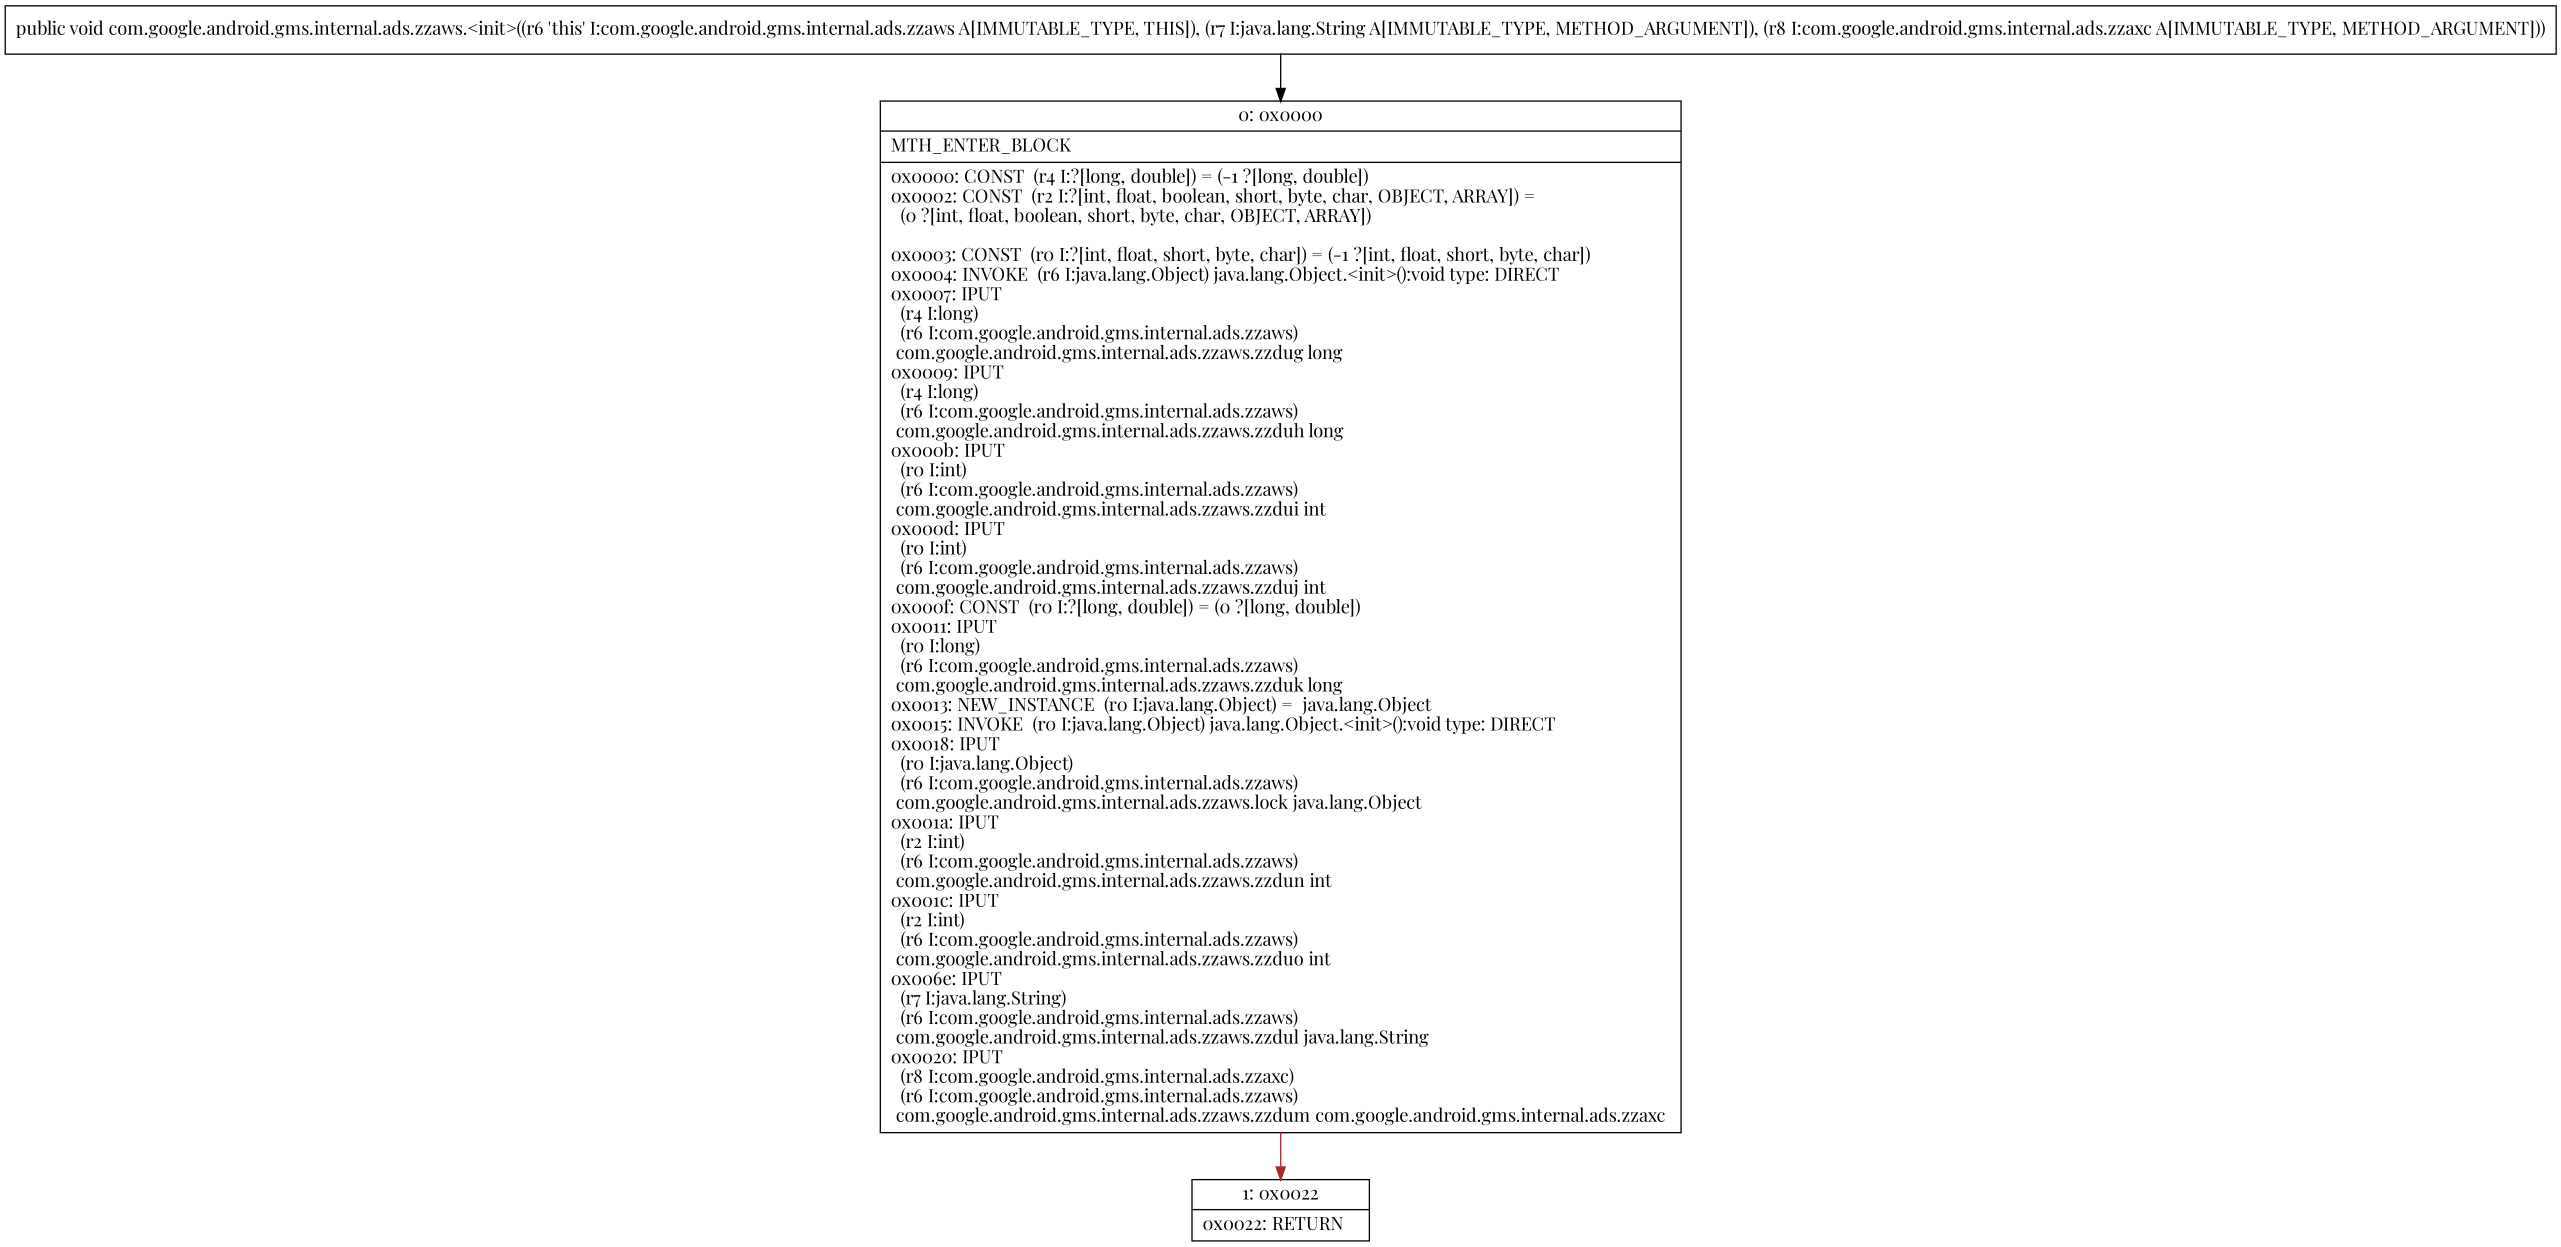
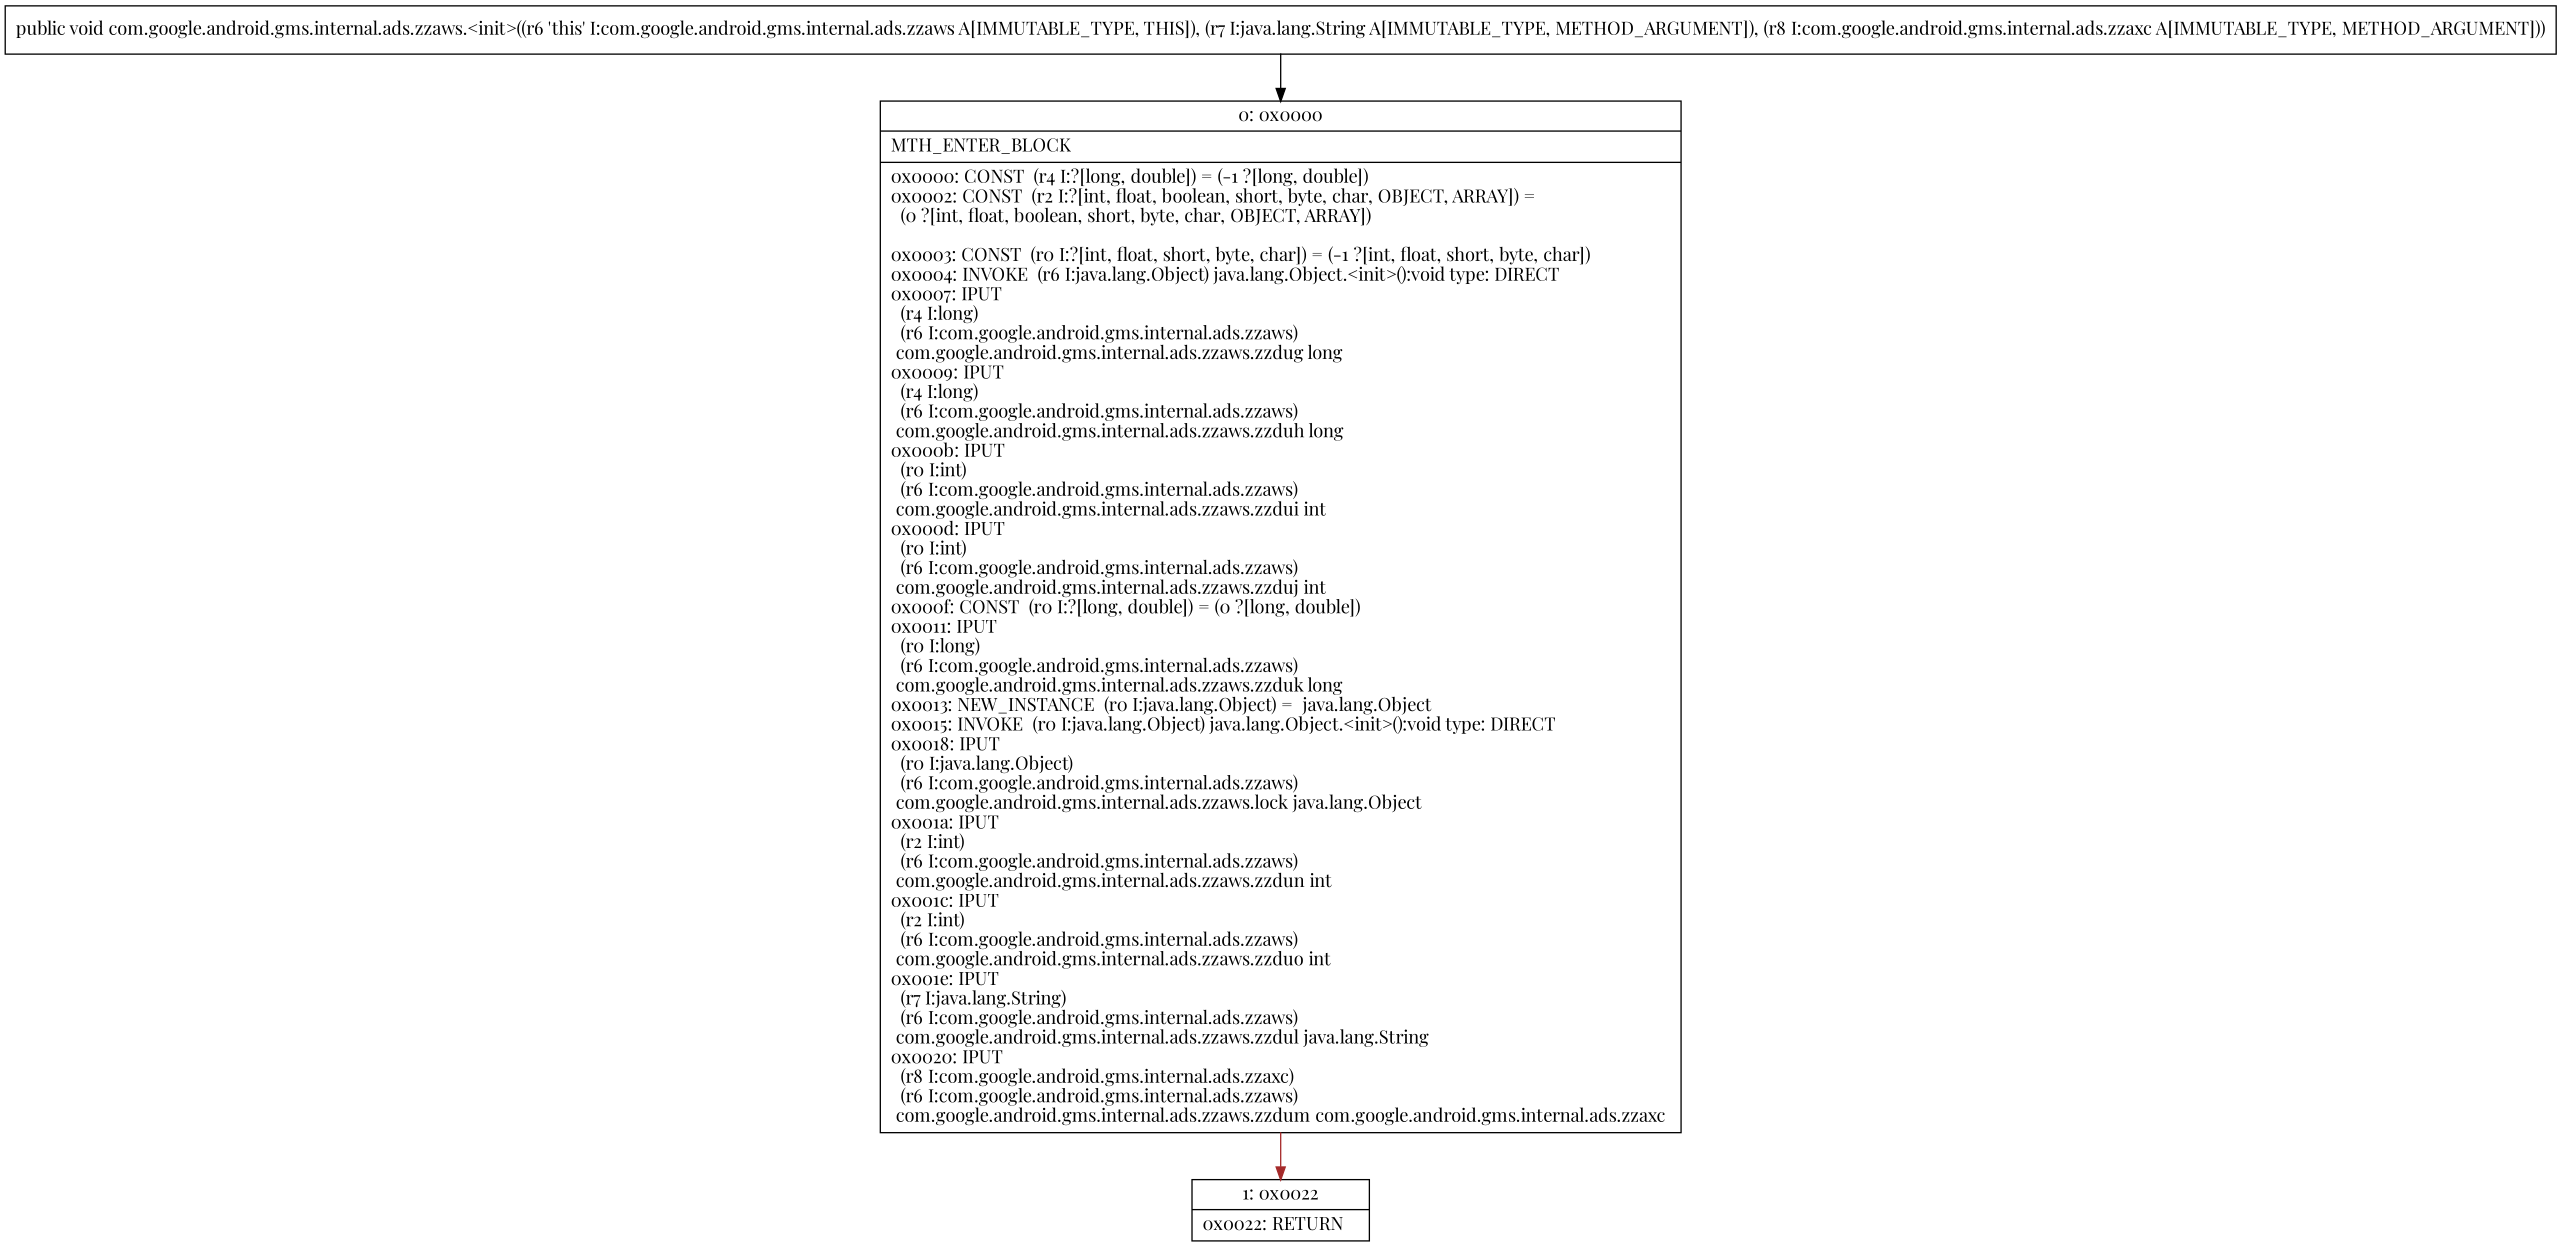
node "0: 0x0000": text "0x006e: IPUT" -> "0x001e: IPUT"
